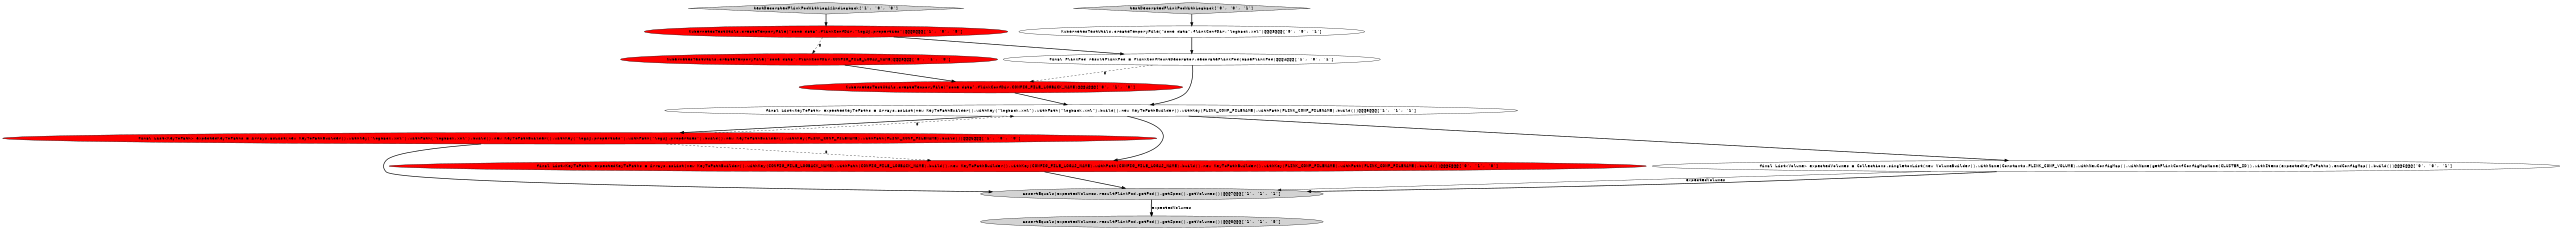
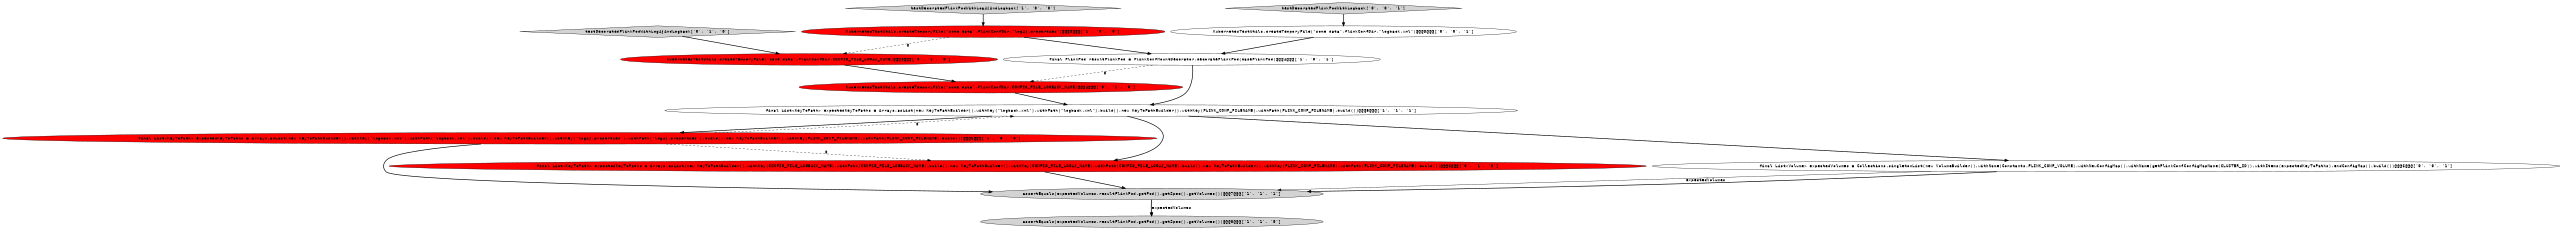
node "testDecoratedFlinkPodWithLog4jAndLogback['0', '1', '0']": added
